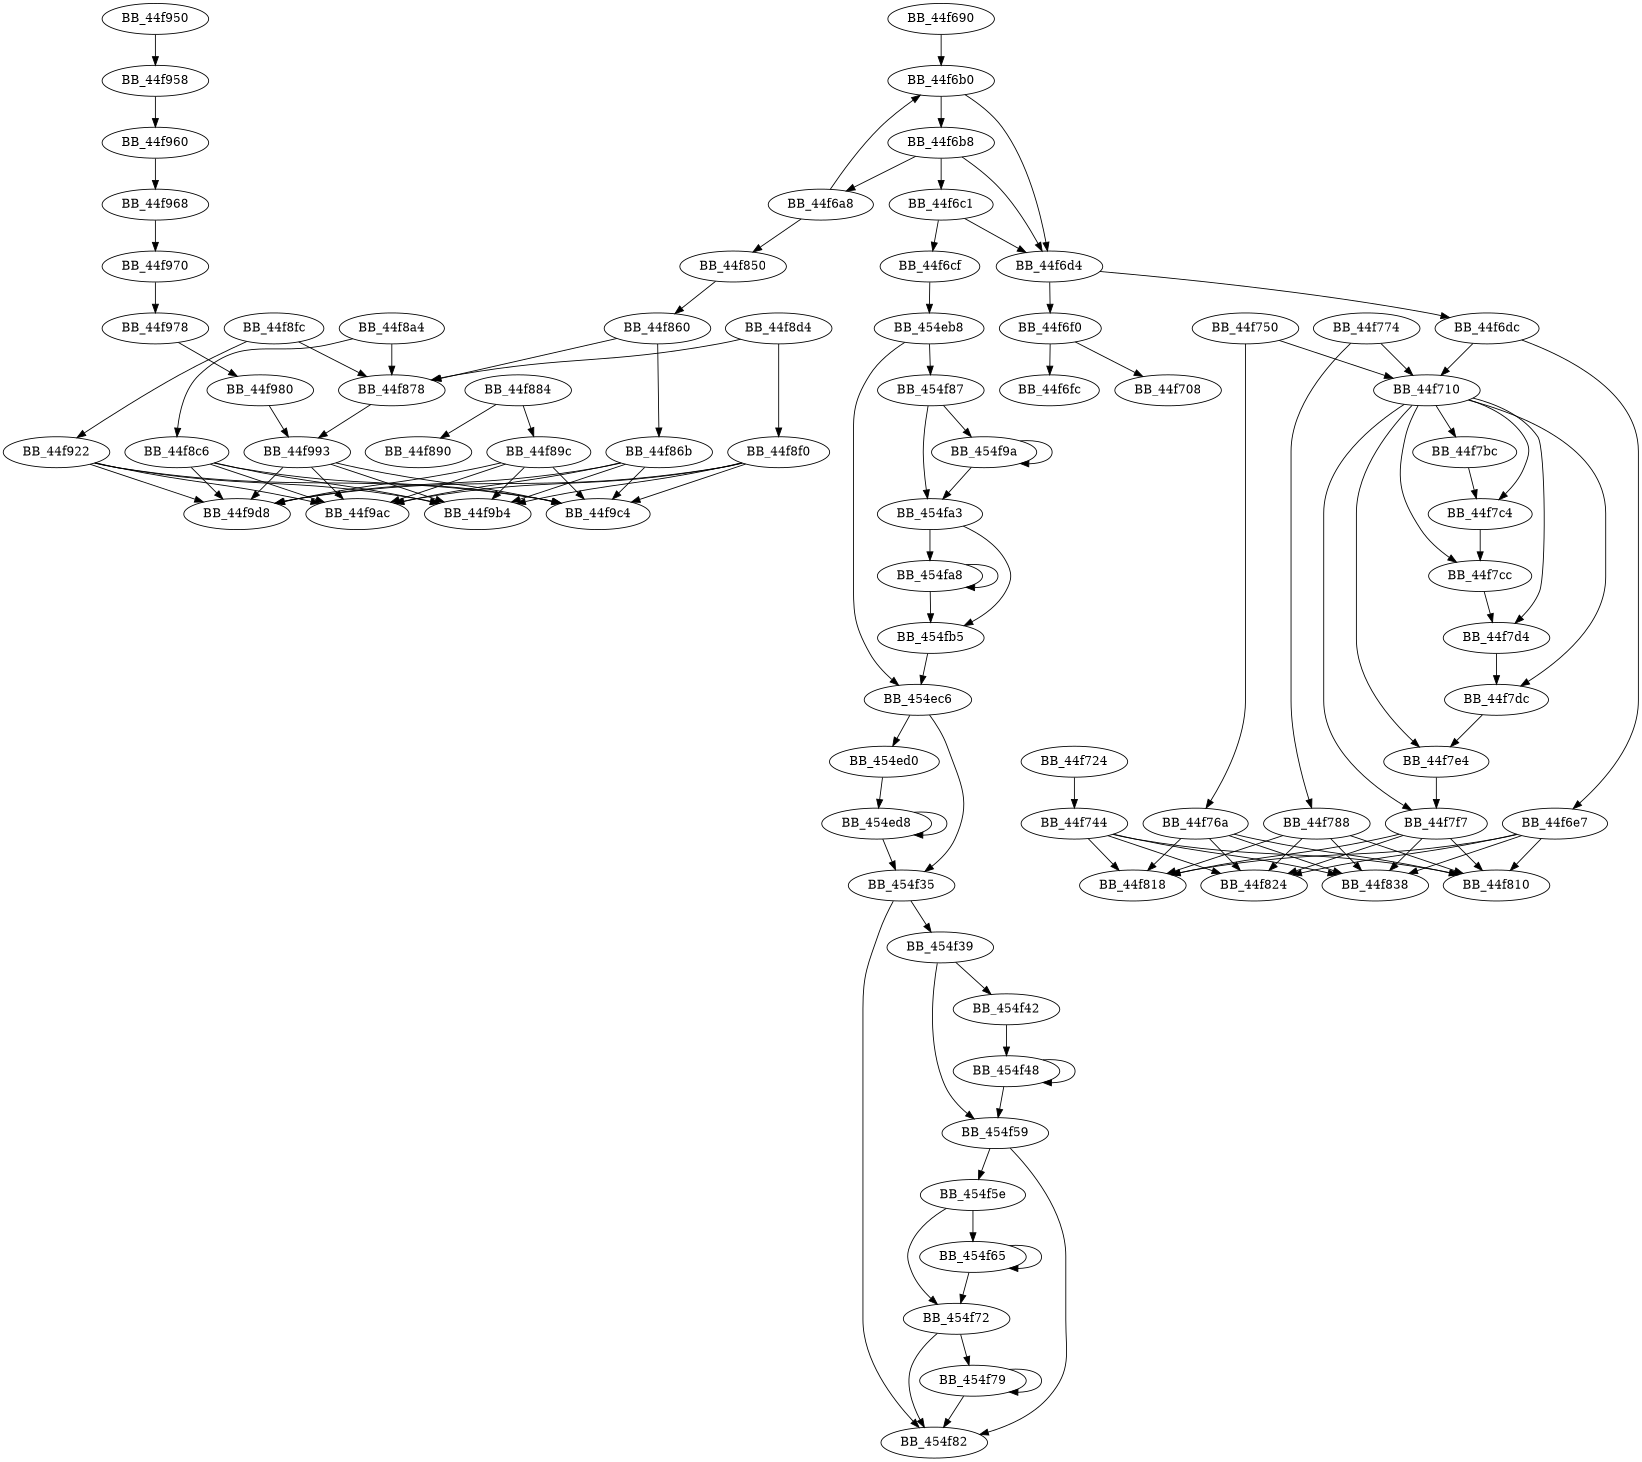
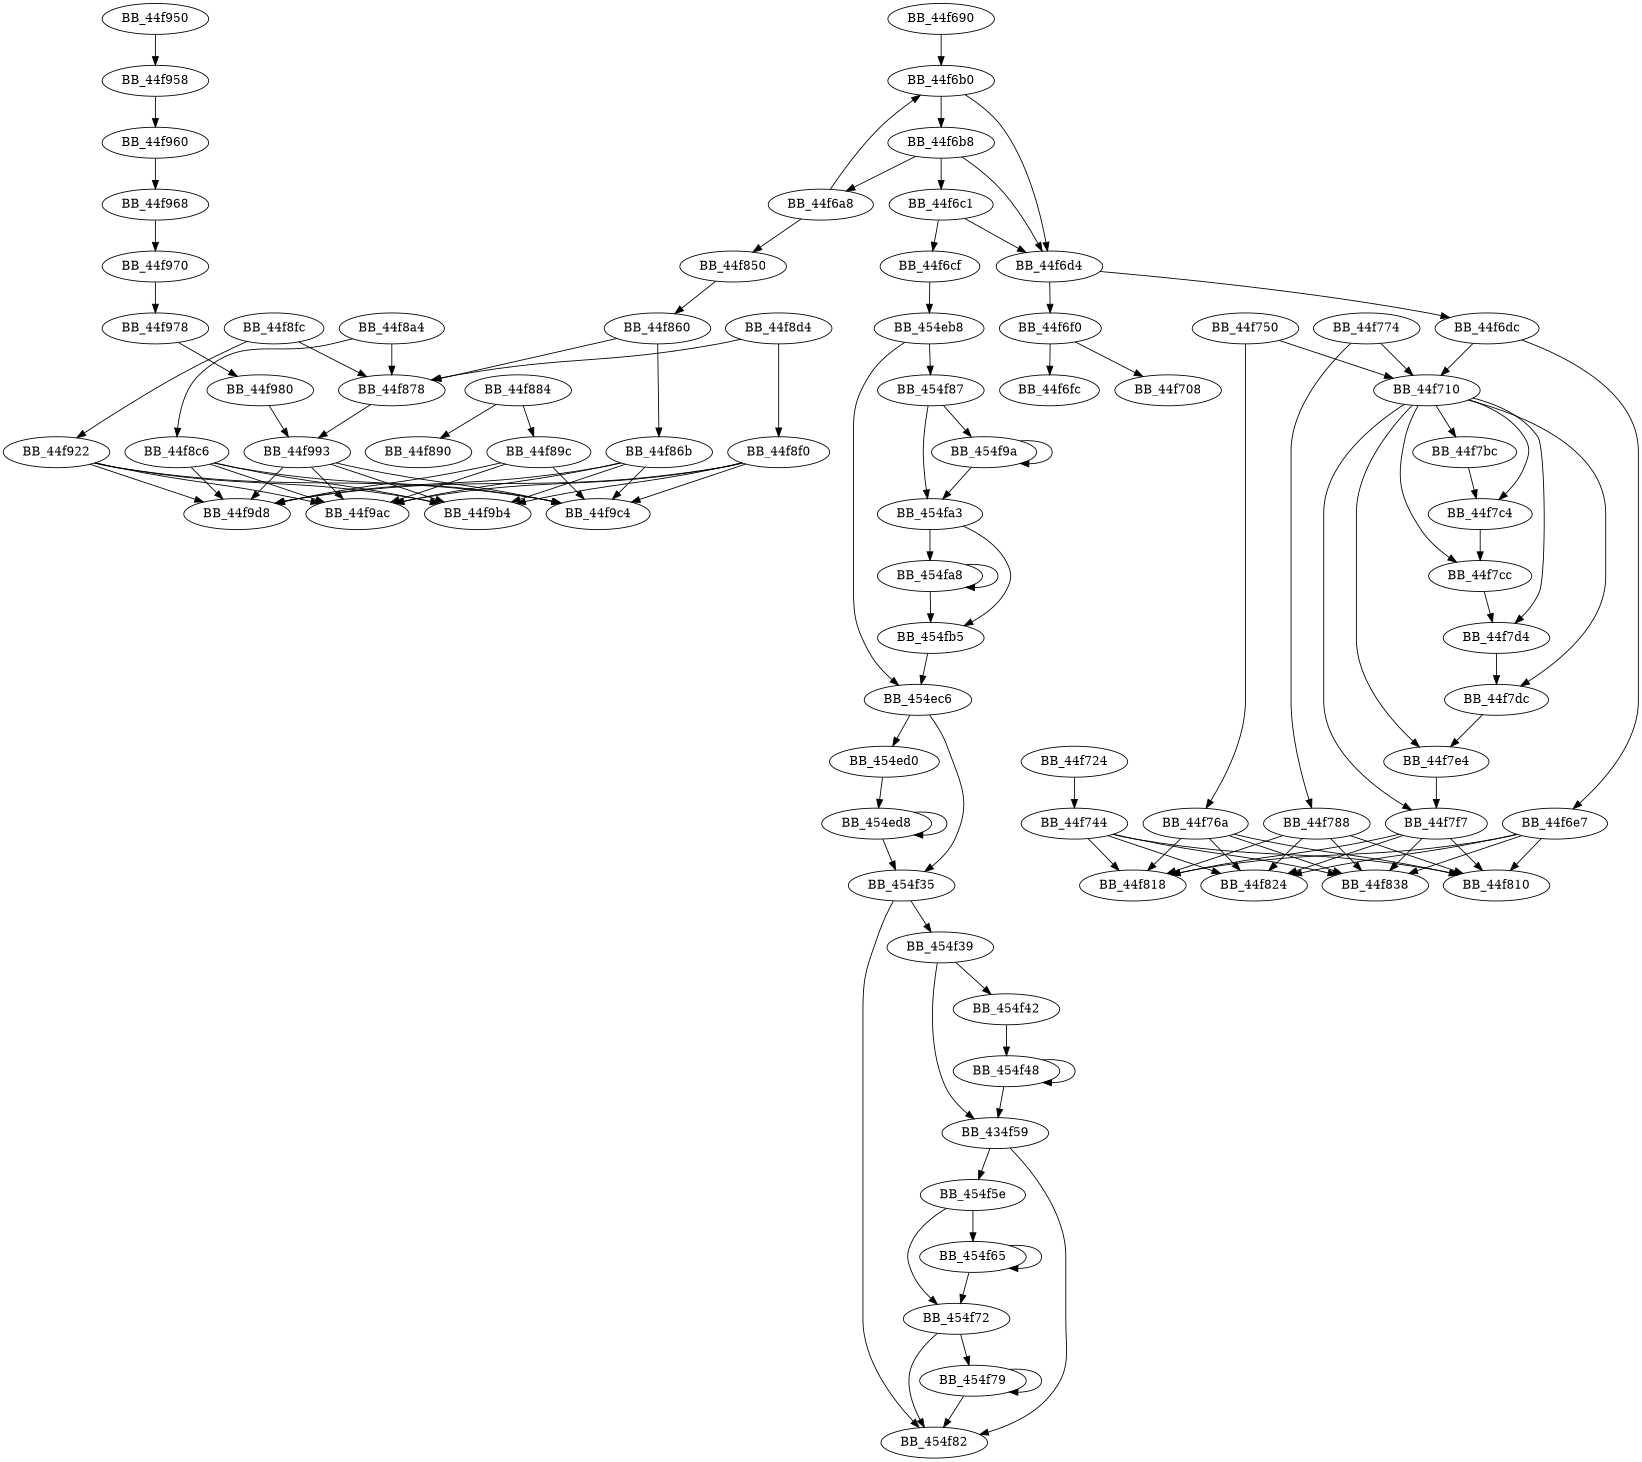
edge "BB_44f89c" -> "BB_44f9b4": removed
node "BB_454f59": label "BB_454f59" -> "BB_434f59"
